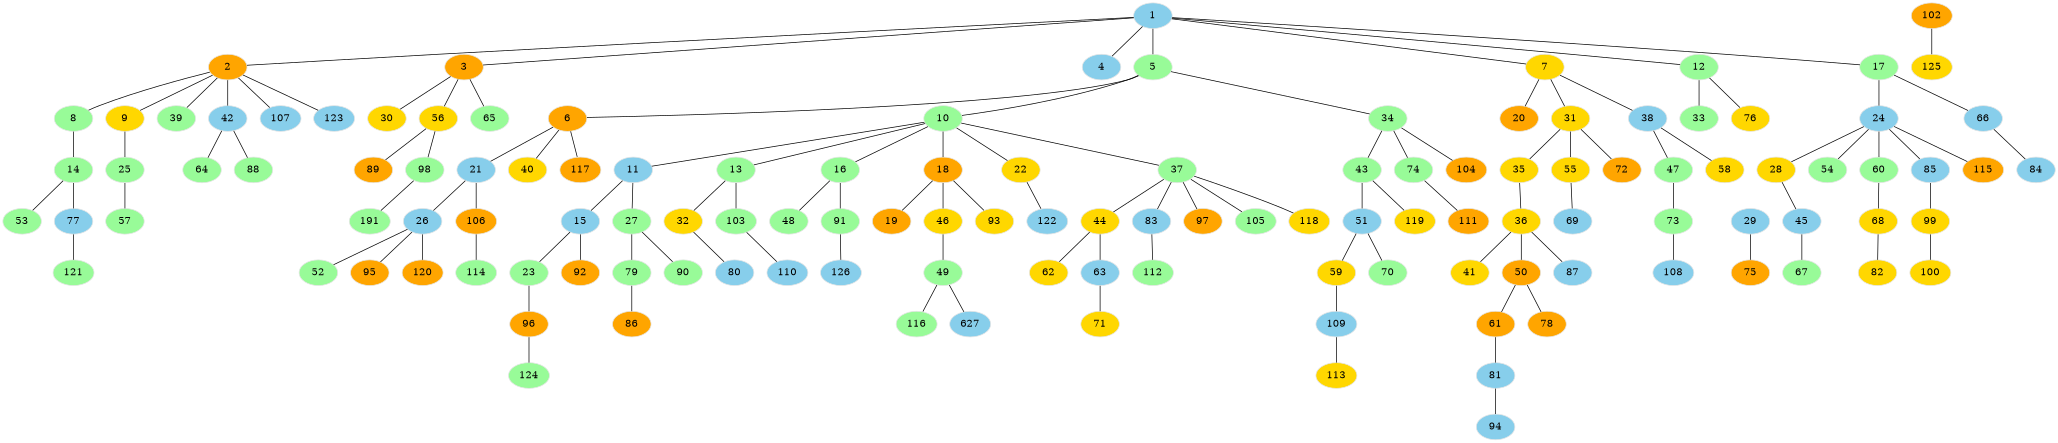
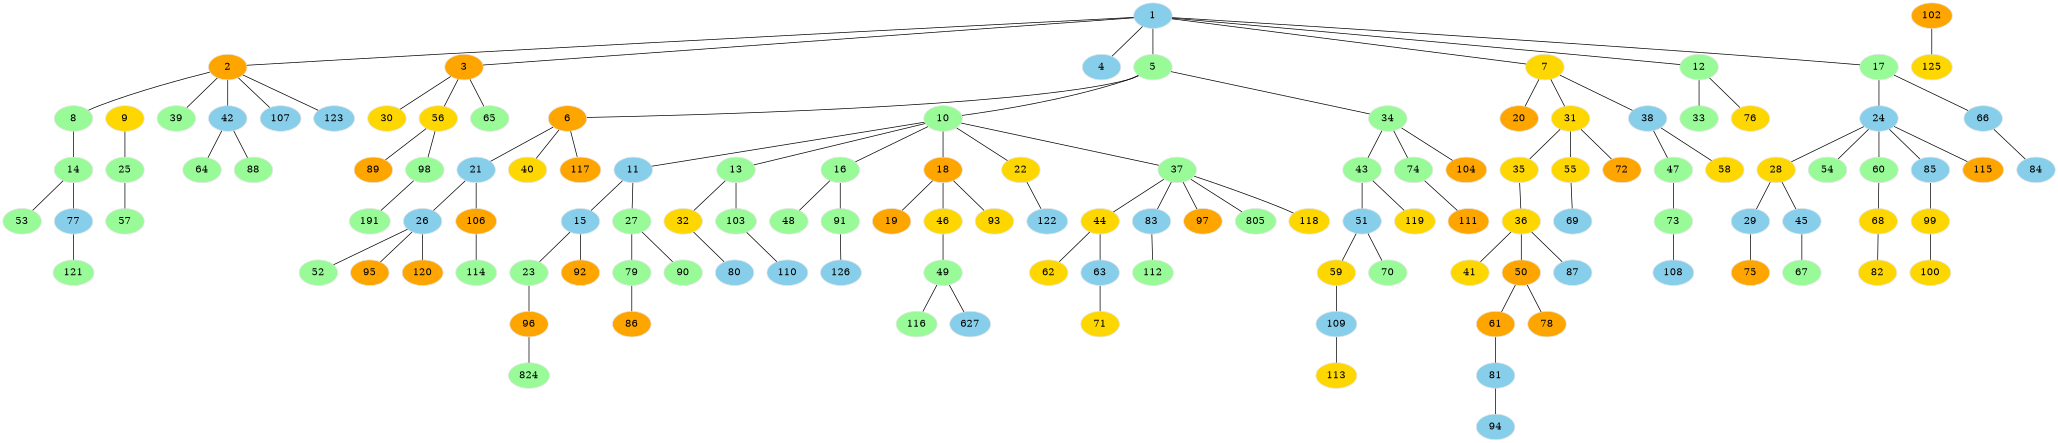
edge "2" -- "9": removed
edge "28" -- "29": added
node "105": label "105" -> "805"
node "124": label "124" -> "824"
